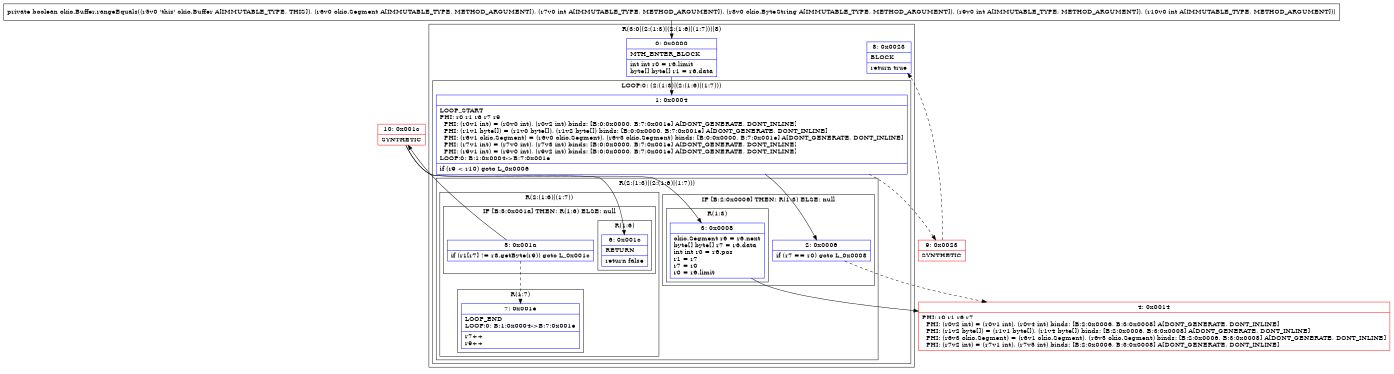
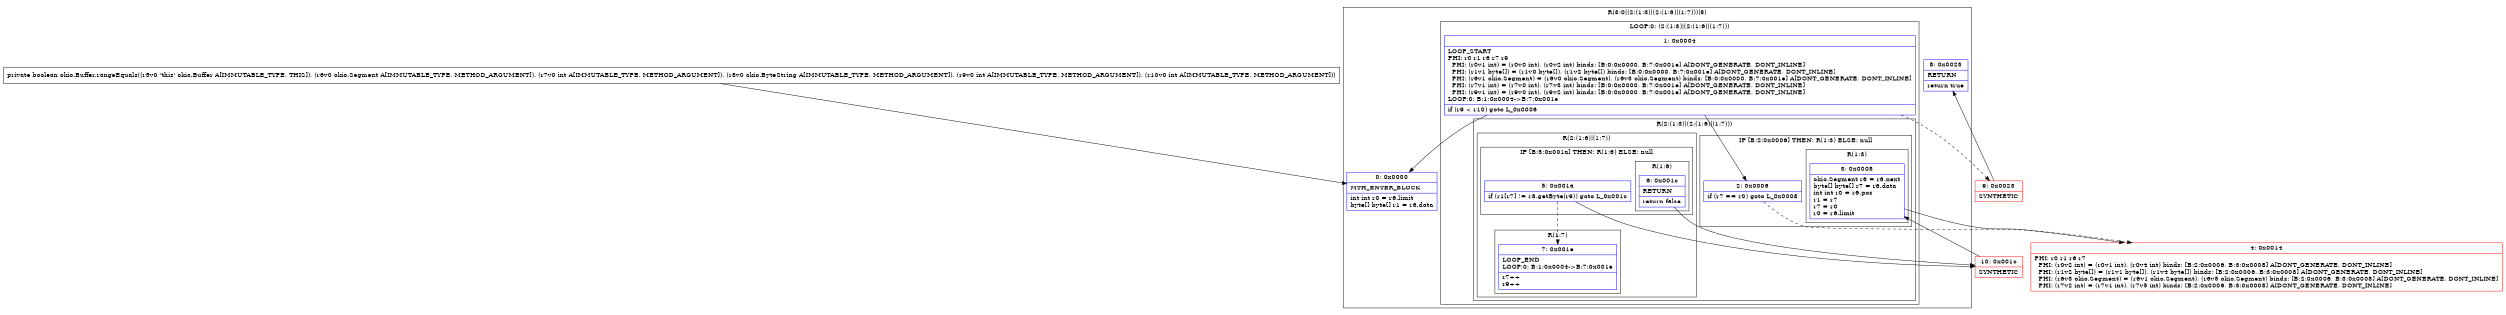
node "8: 0x0023": text "BLOCK" -> "RETURN"
edge "0: 0x0000" -> "1: 0x0004": reversed
edge "9: 0x0023" -> "8: 0x0023": style dashed -> solid
edge "10: 0x001c" -> "6: 0x001c": reversed
